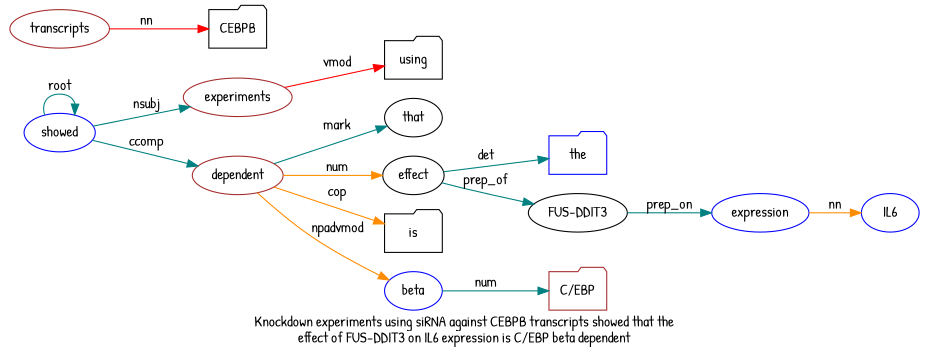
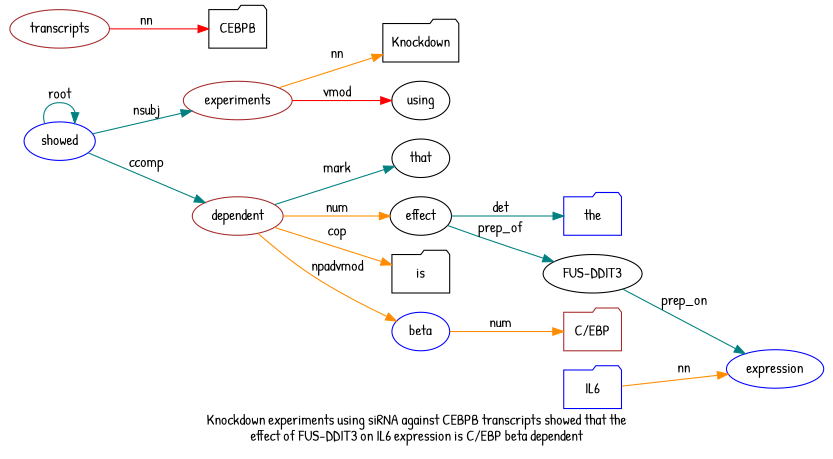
node "Knockdown": added
node "using": shape folder -> ellipse
edge "expression" -> "IL6": reversed
node "IL6": shape ellipse -> folder
edge "beta" -> "C/EBP": color teal -> darkorange
